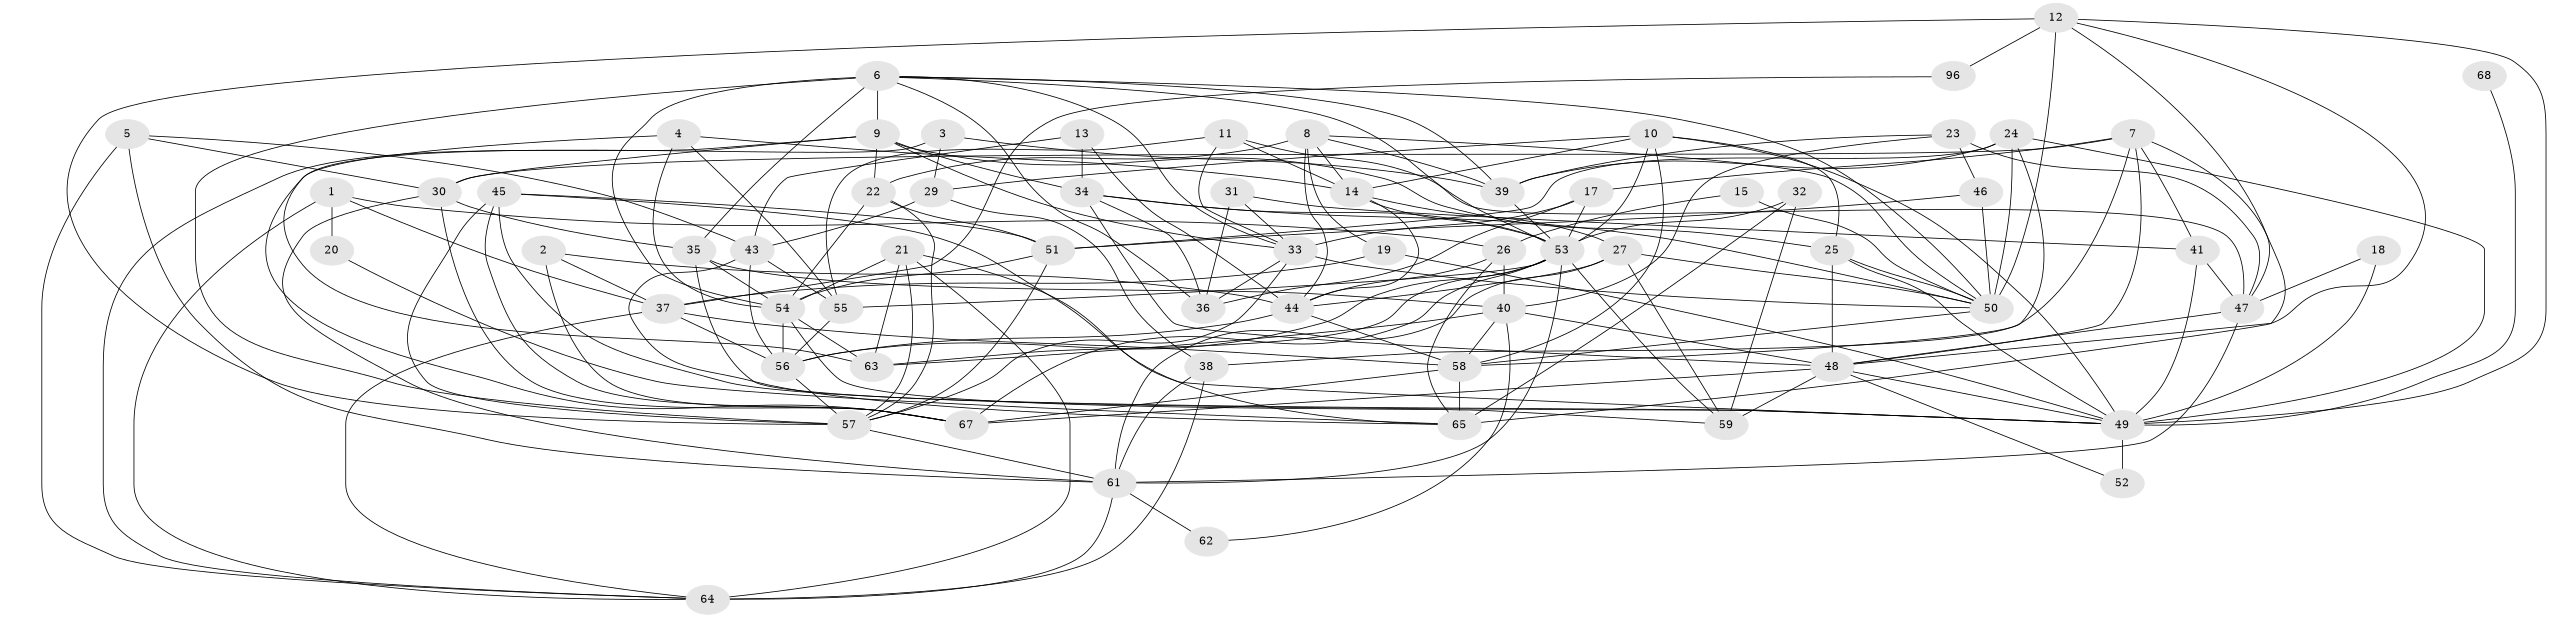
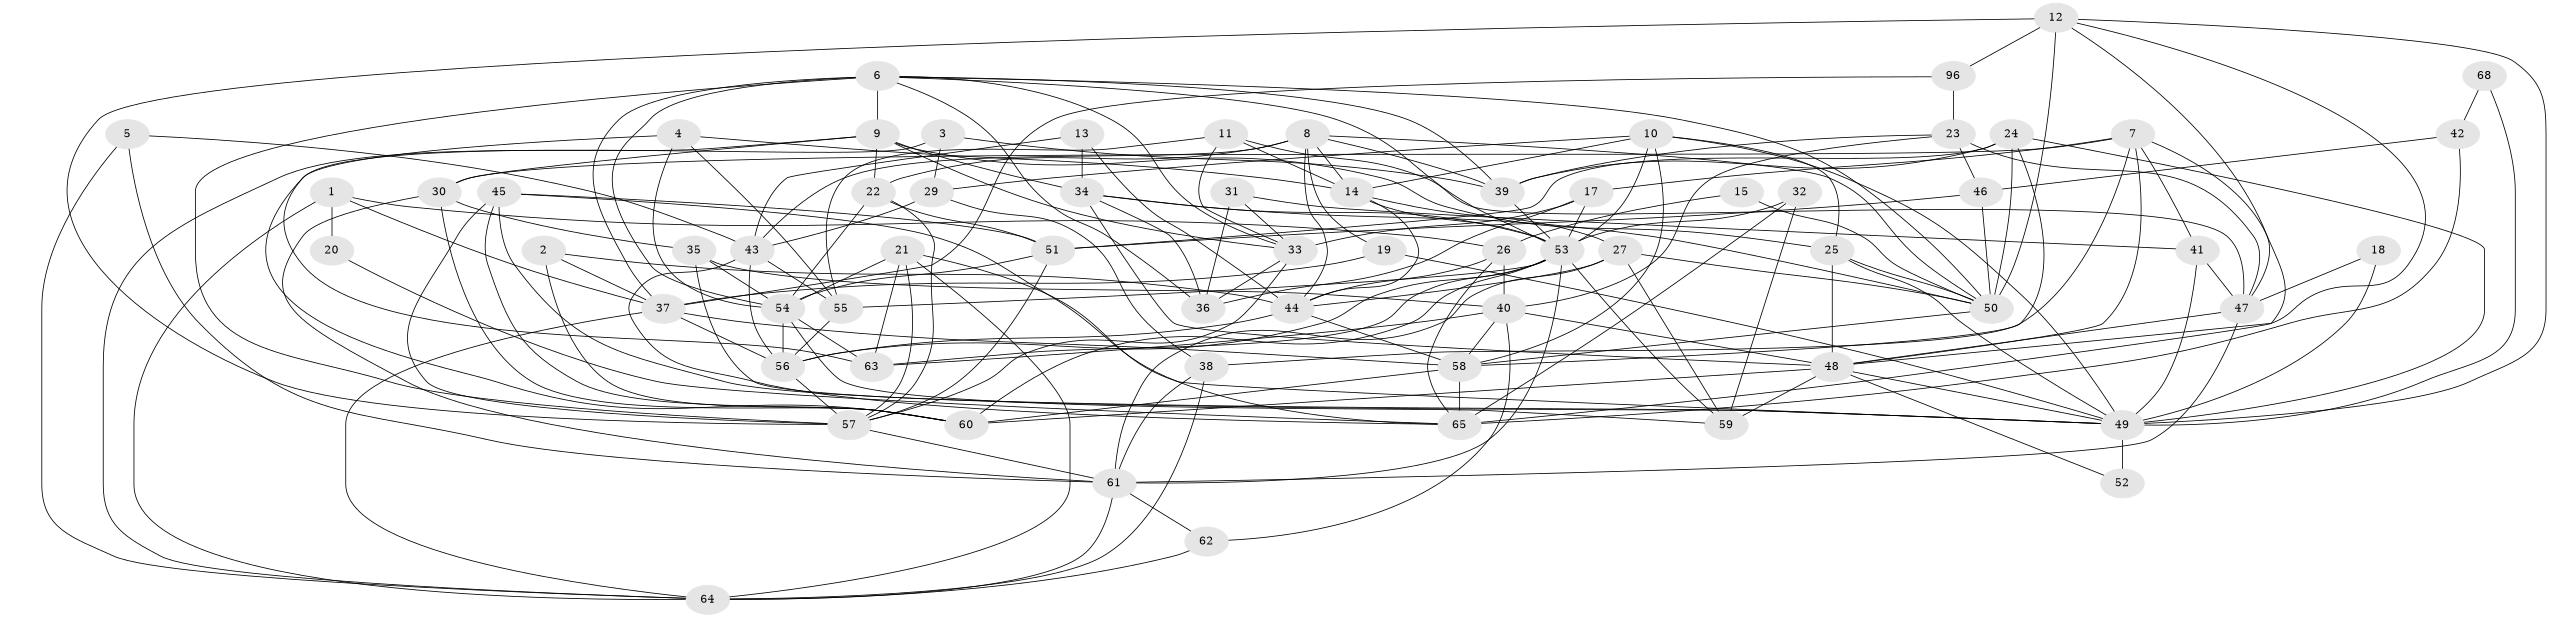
edge "96" -- "23": added
node "42": added
edge "5" -- "30": removed
edge "8" -- "43": added
edge "6" -- "35": now "6" -- "37"
edge "33" -- "50": removed
node "67": label "67" -> "60"
edge "62" -- "64": added
